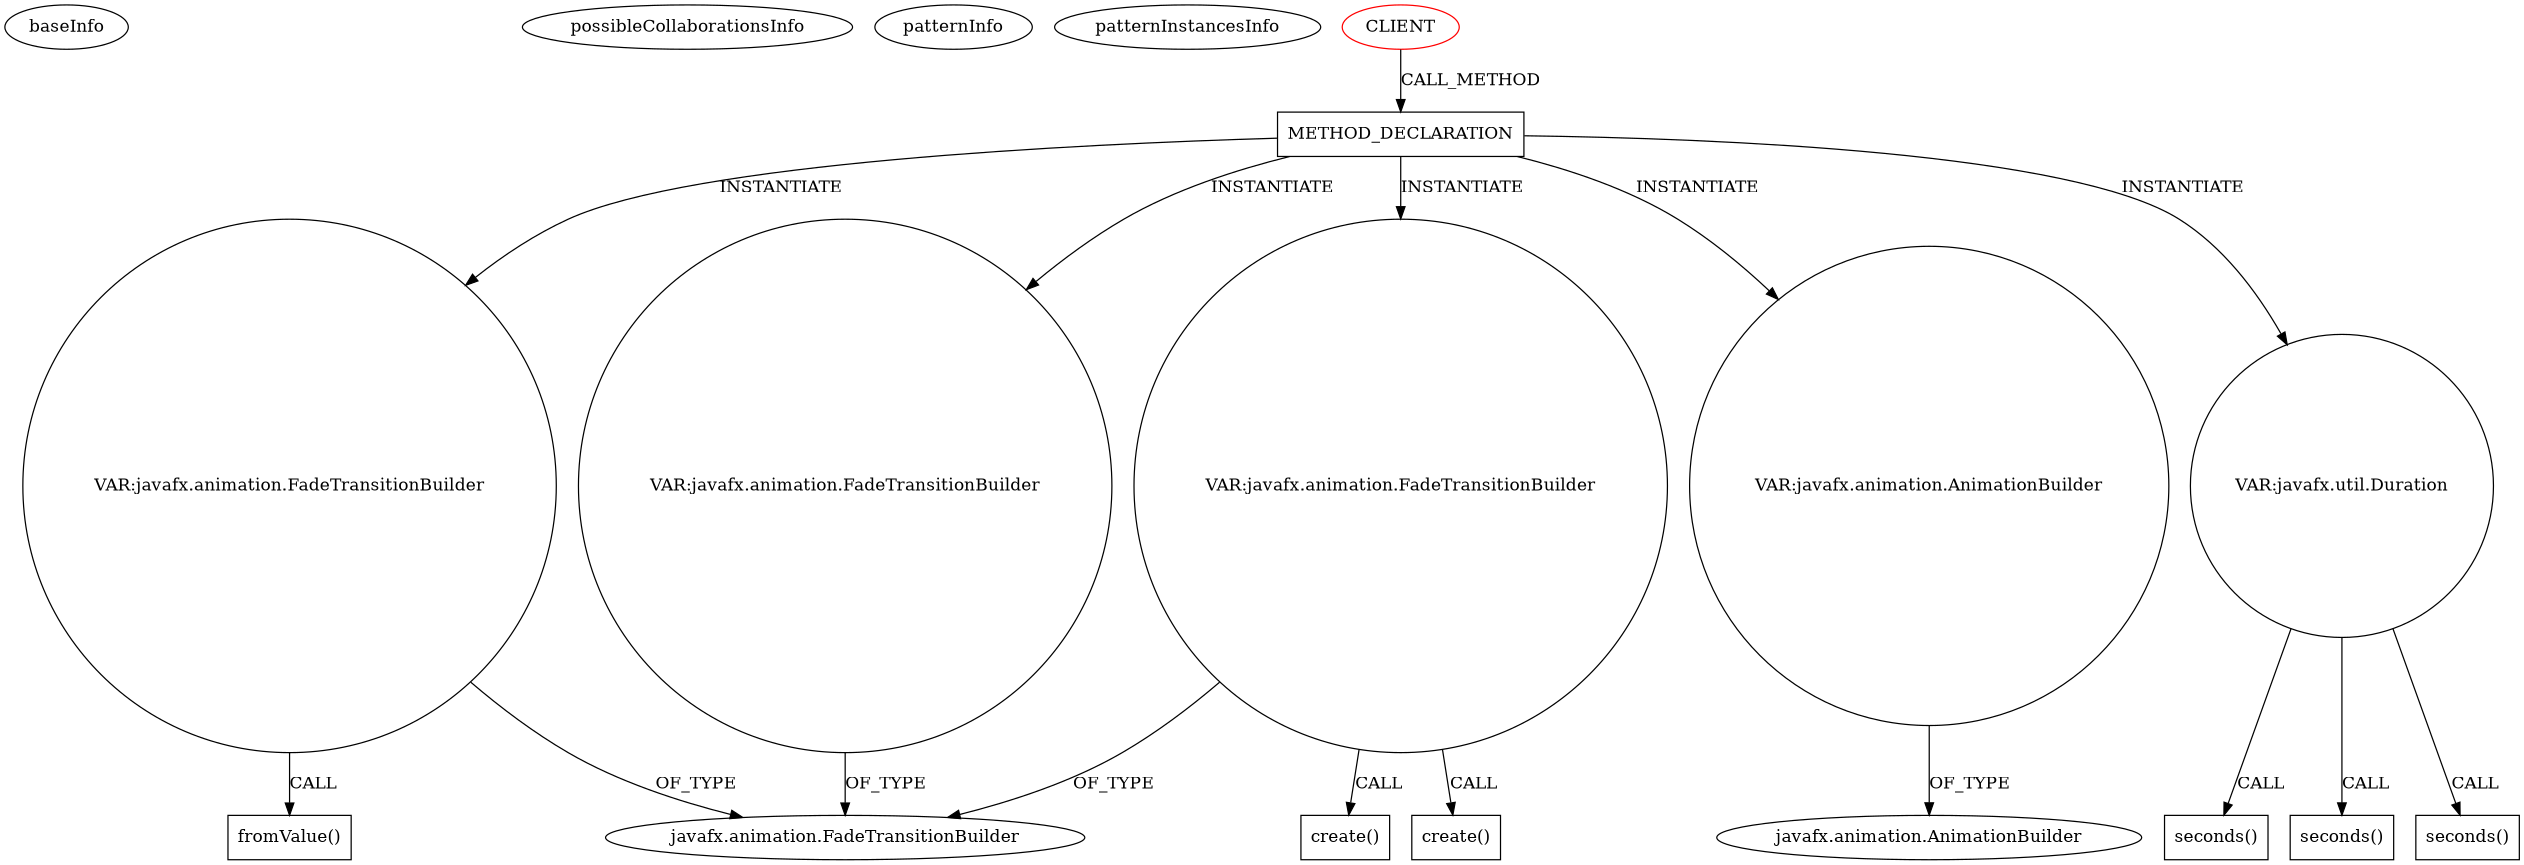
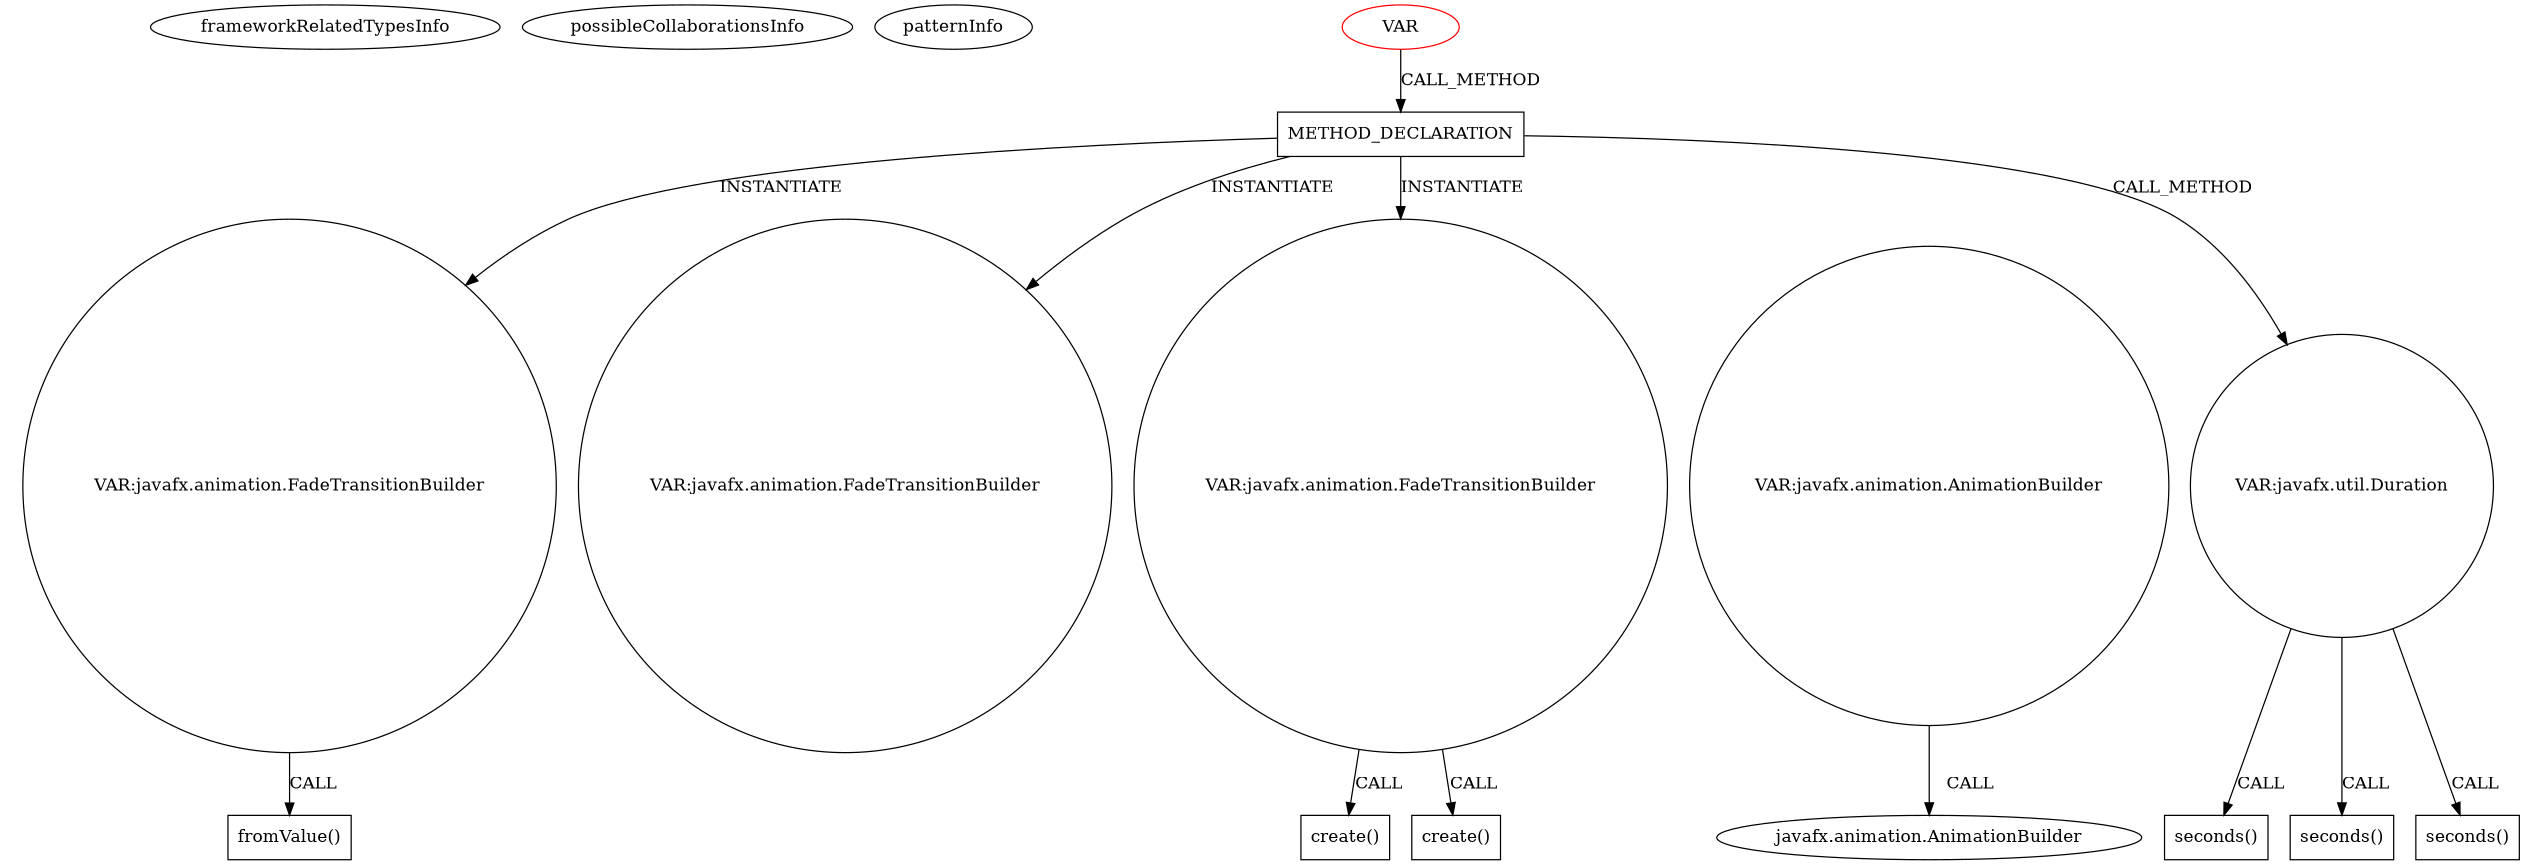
node "baseInfo": removed
node "frameworkRelatedTypesInfo": added
node "patternInstancesInfo": removed
node "CLIENT": label "CLIENT" -> "VAR"
edge "METHOD_DECLARATION" -> "VAR:javafx.util.Duration": label "INSTANTIATE" -> "CALL_METHOD"
edge "METHOD_DECLARATION" -> "VAR:javafx.animation.AnimationBuilder": removed, label "INSTANTIATE"
edge "VAR:javafx.animation.AnimationBuilder" -> "javafx.animation.AnimationBuilder": label "OF_TYPE" -> "CALL"
node "javafx.animation.FadeTransitionBuilder": removed
